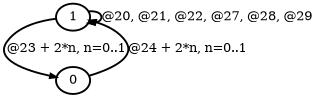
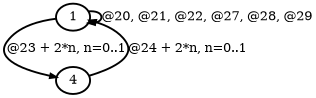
node "0": label "0" -> "4"
